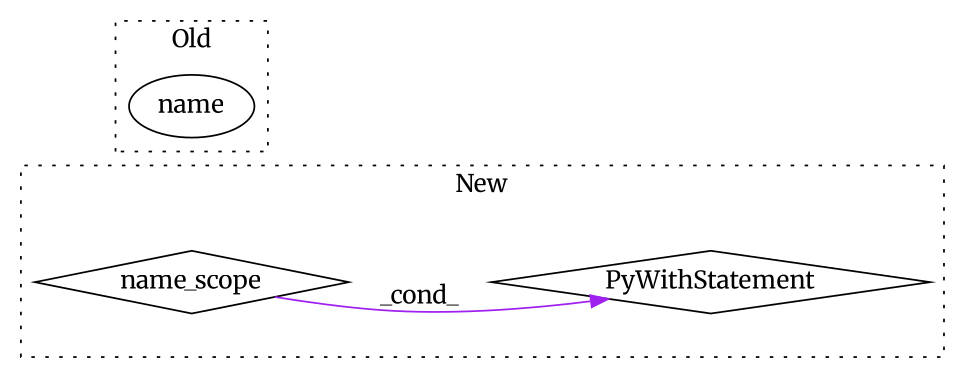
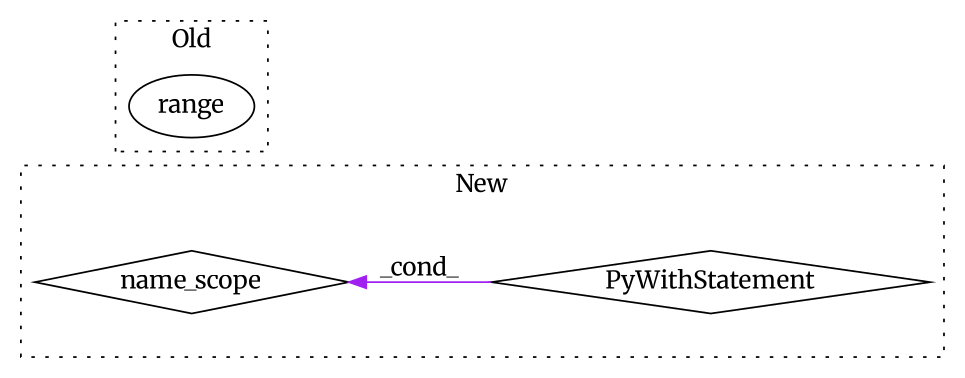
node "name": label "name" -> "range"
edge "name_scope" -> "PyWithStatement": reversed
